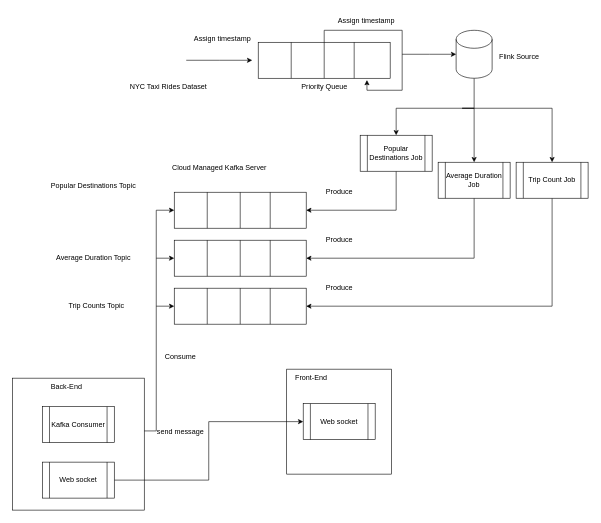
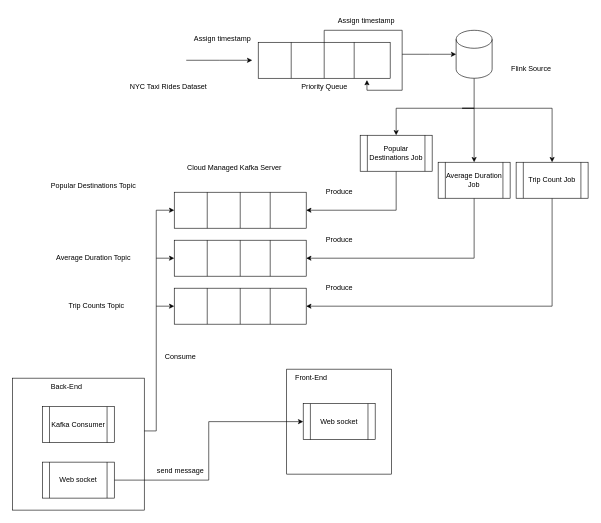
node "Flink Source": moved (519, 57) -> (531, 69)
node "Cloud Managed Kafka Server": moved (219, 168) -> (234, 168)
node "send message": moved (180, 432) -> (180, 471)
